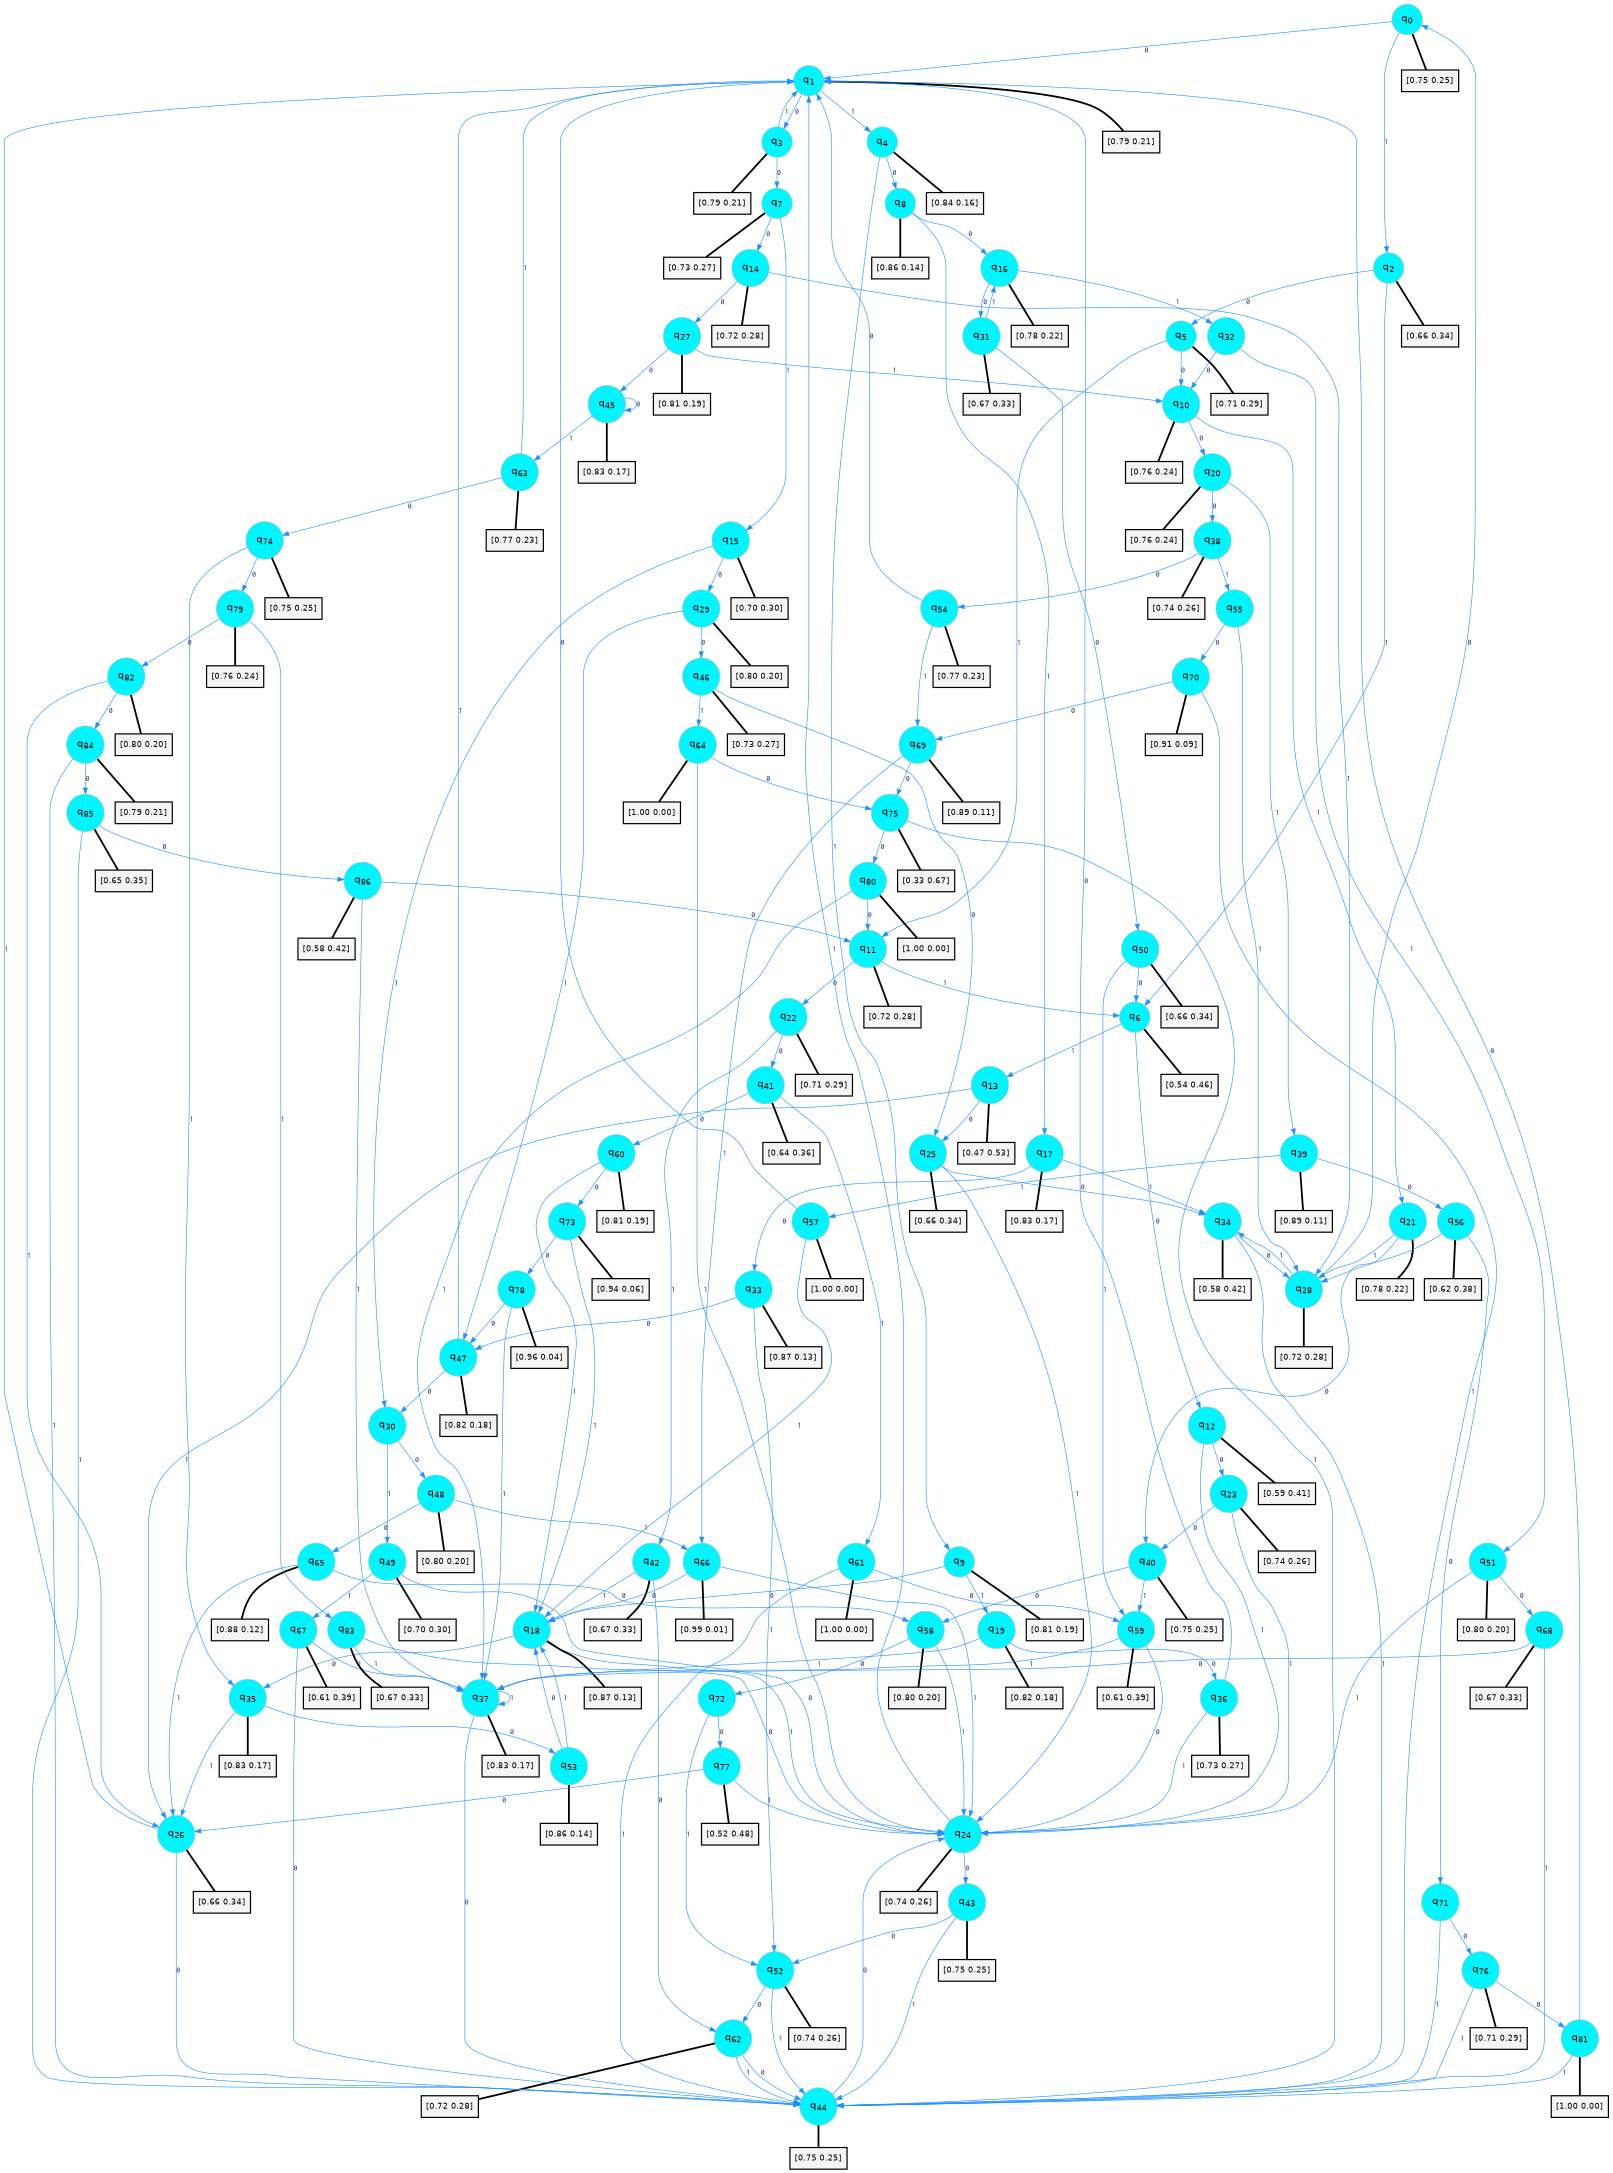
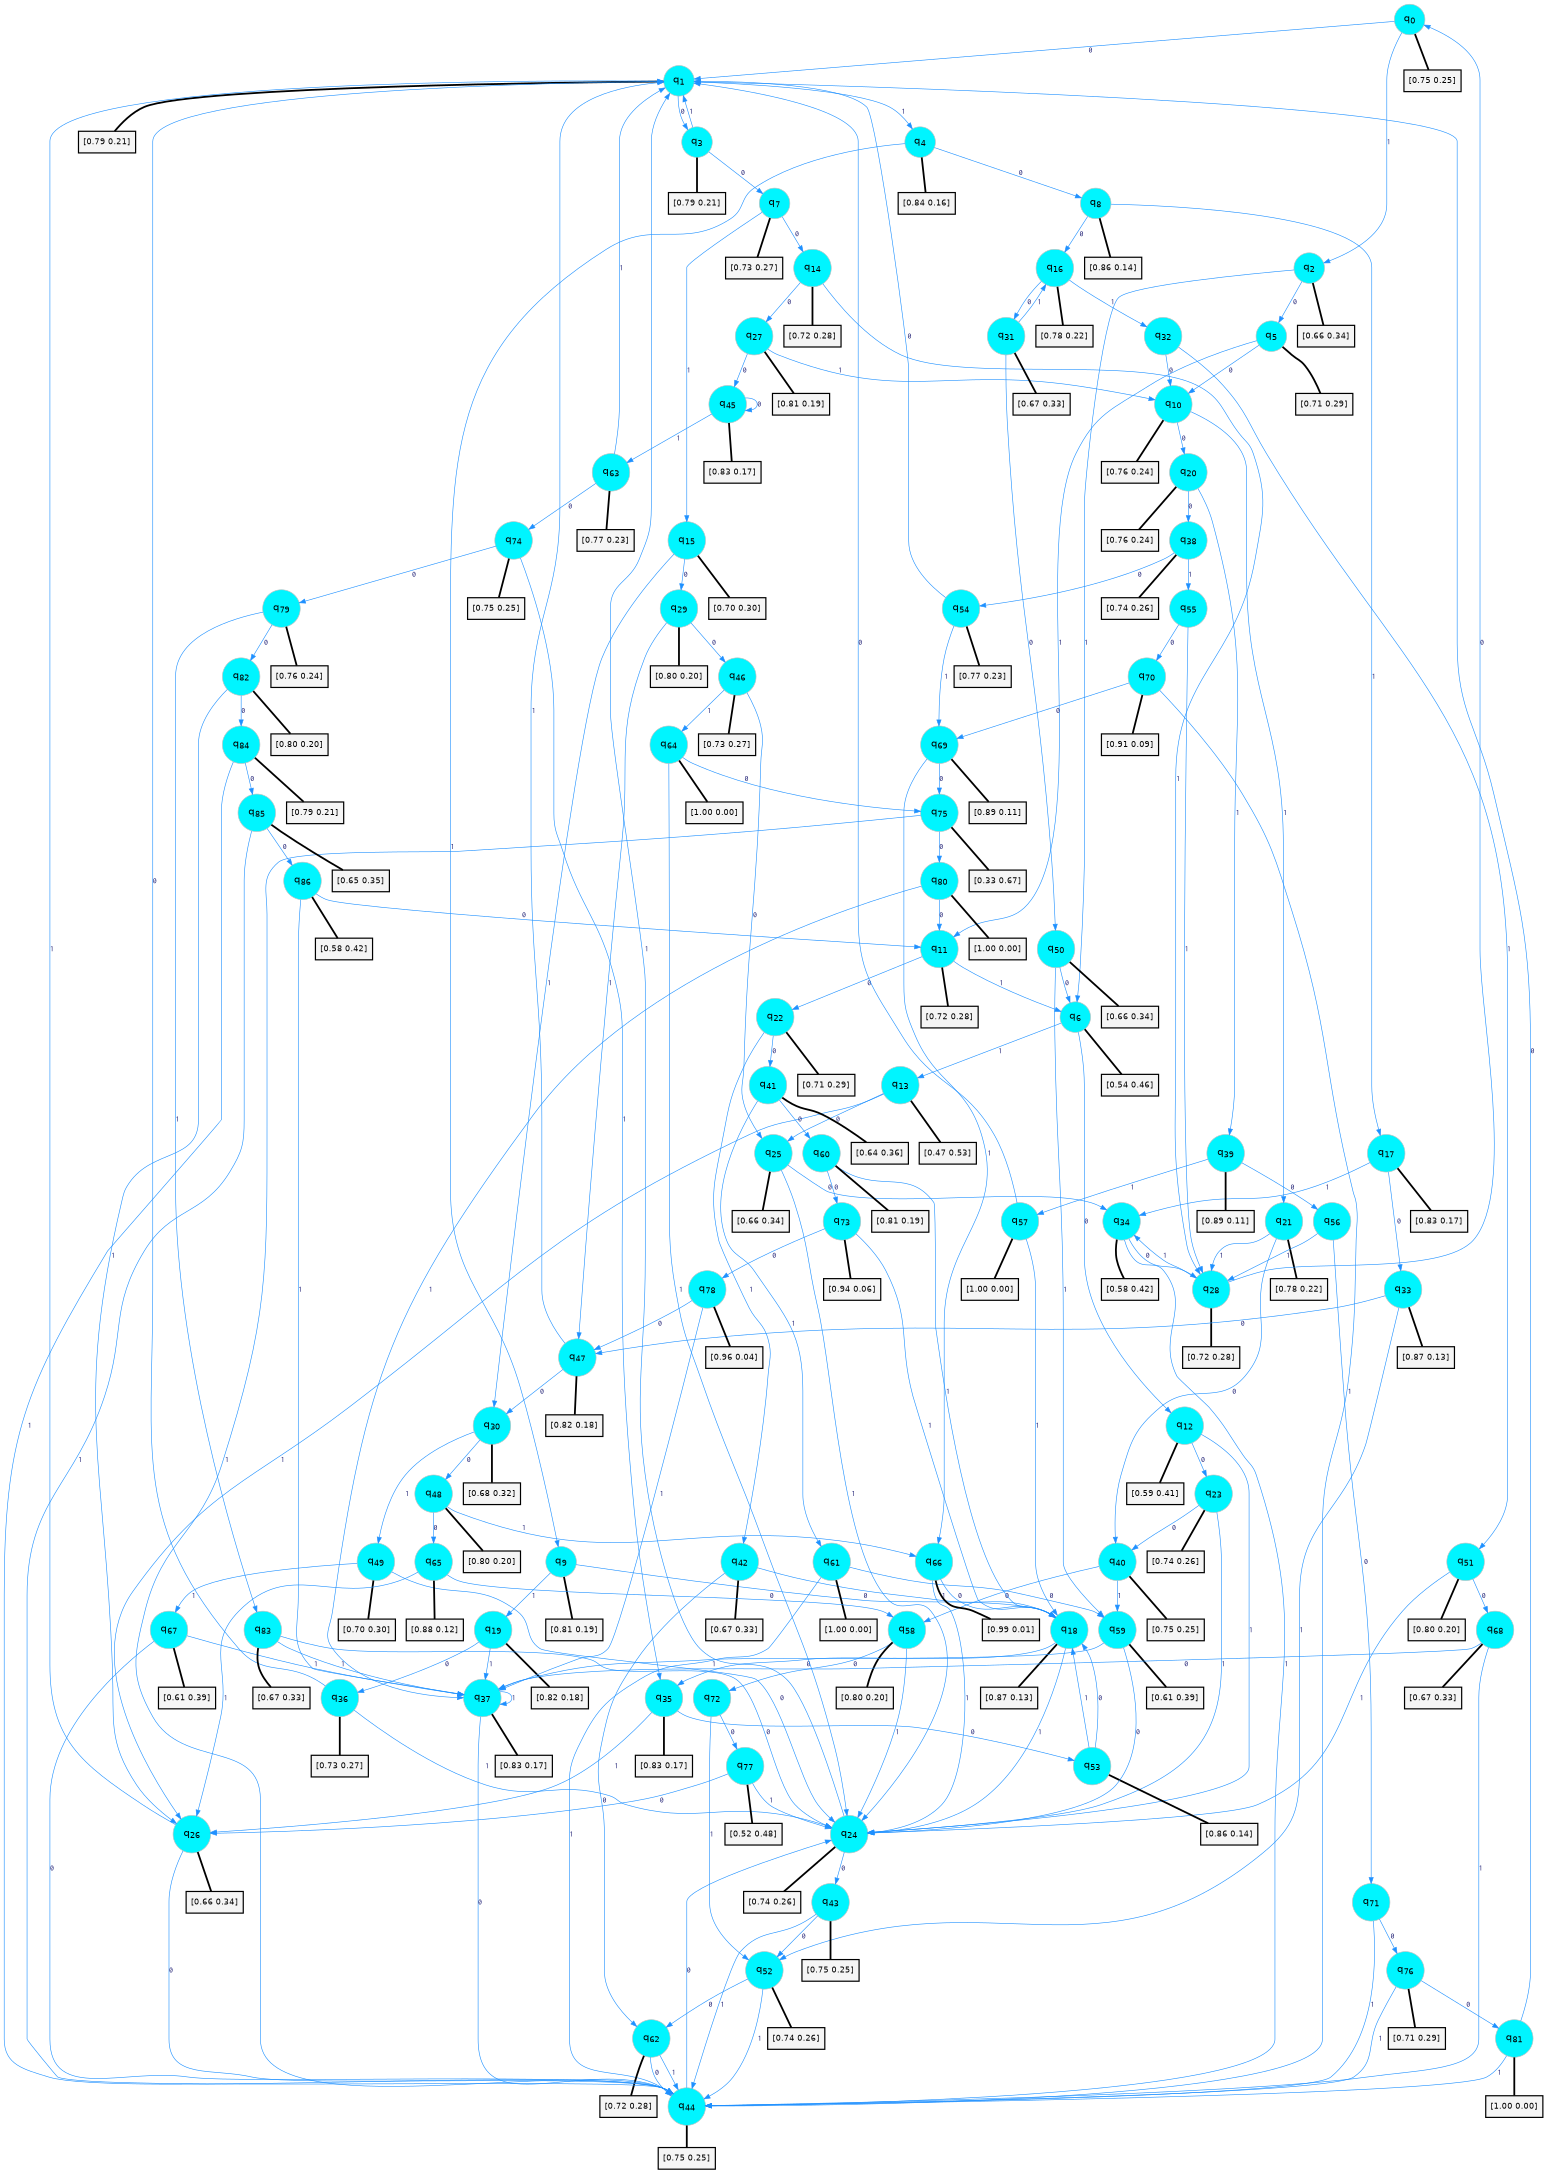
node "[0.62 0.38]": removed
node "[0.68 0.32]": added
